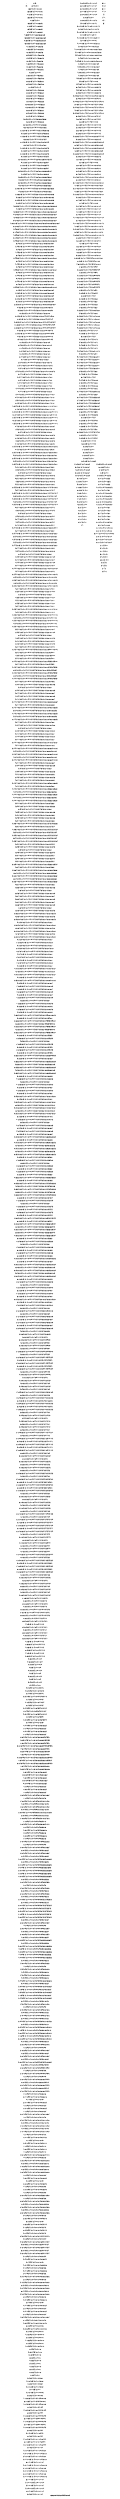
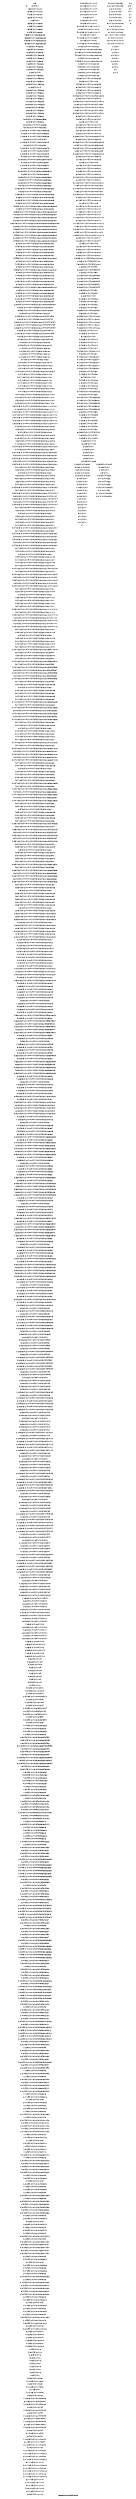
node "526 | 8 16 17 : 4 5 6 7 8 9 10 11 24 25 26 27 28 29 30 31": removed
